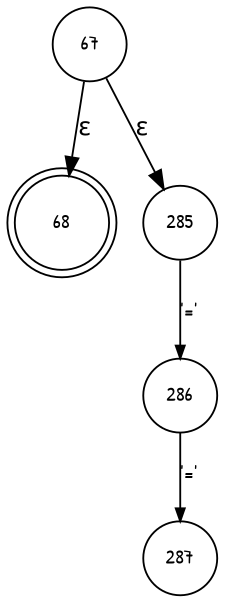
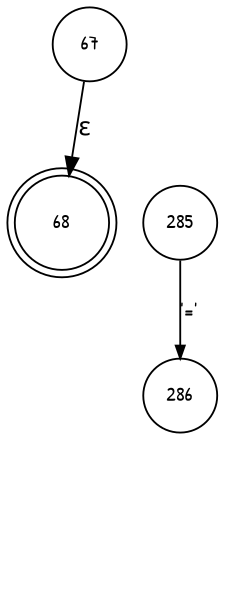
edge "67" -> "285": removed, label "ε"
node "287": removed
